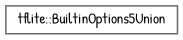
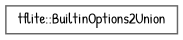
node "tflite::BuiltinOptions5Union": label "tflite::BuiltinOptions5Union" -> "tflite::BuiltinOptions2Union"
